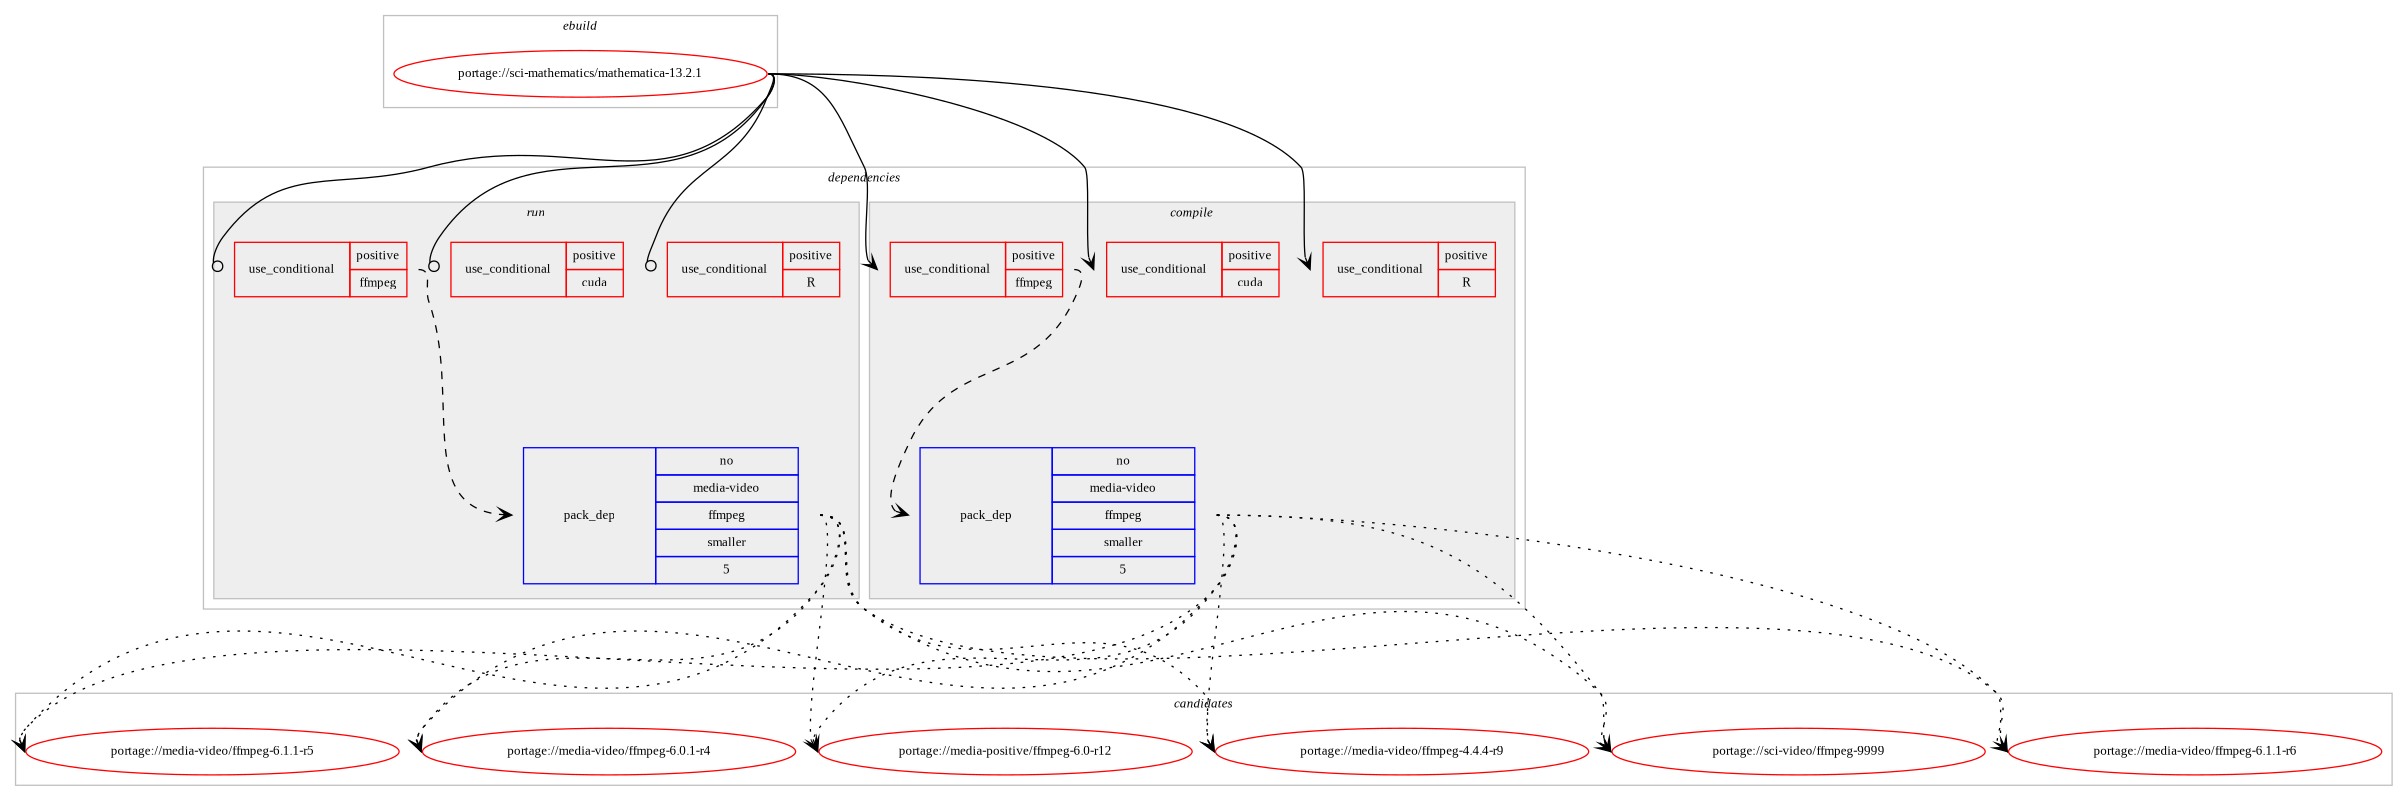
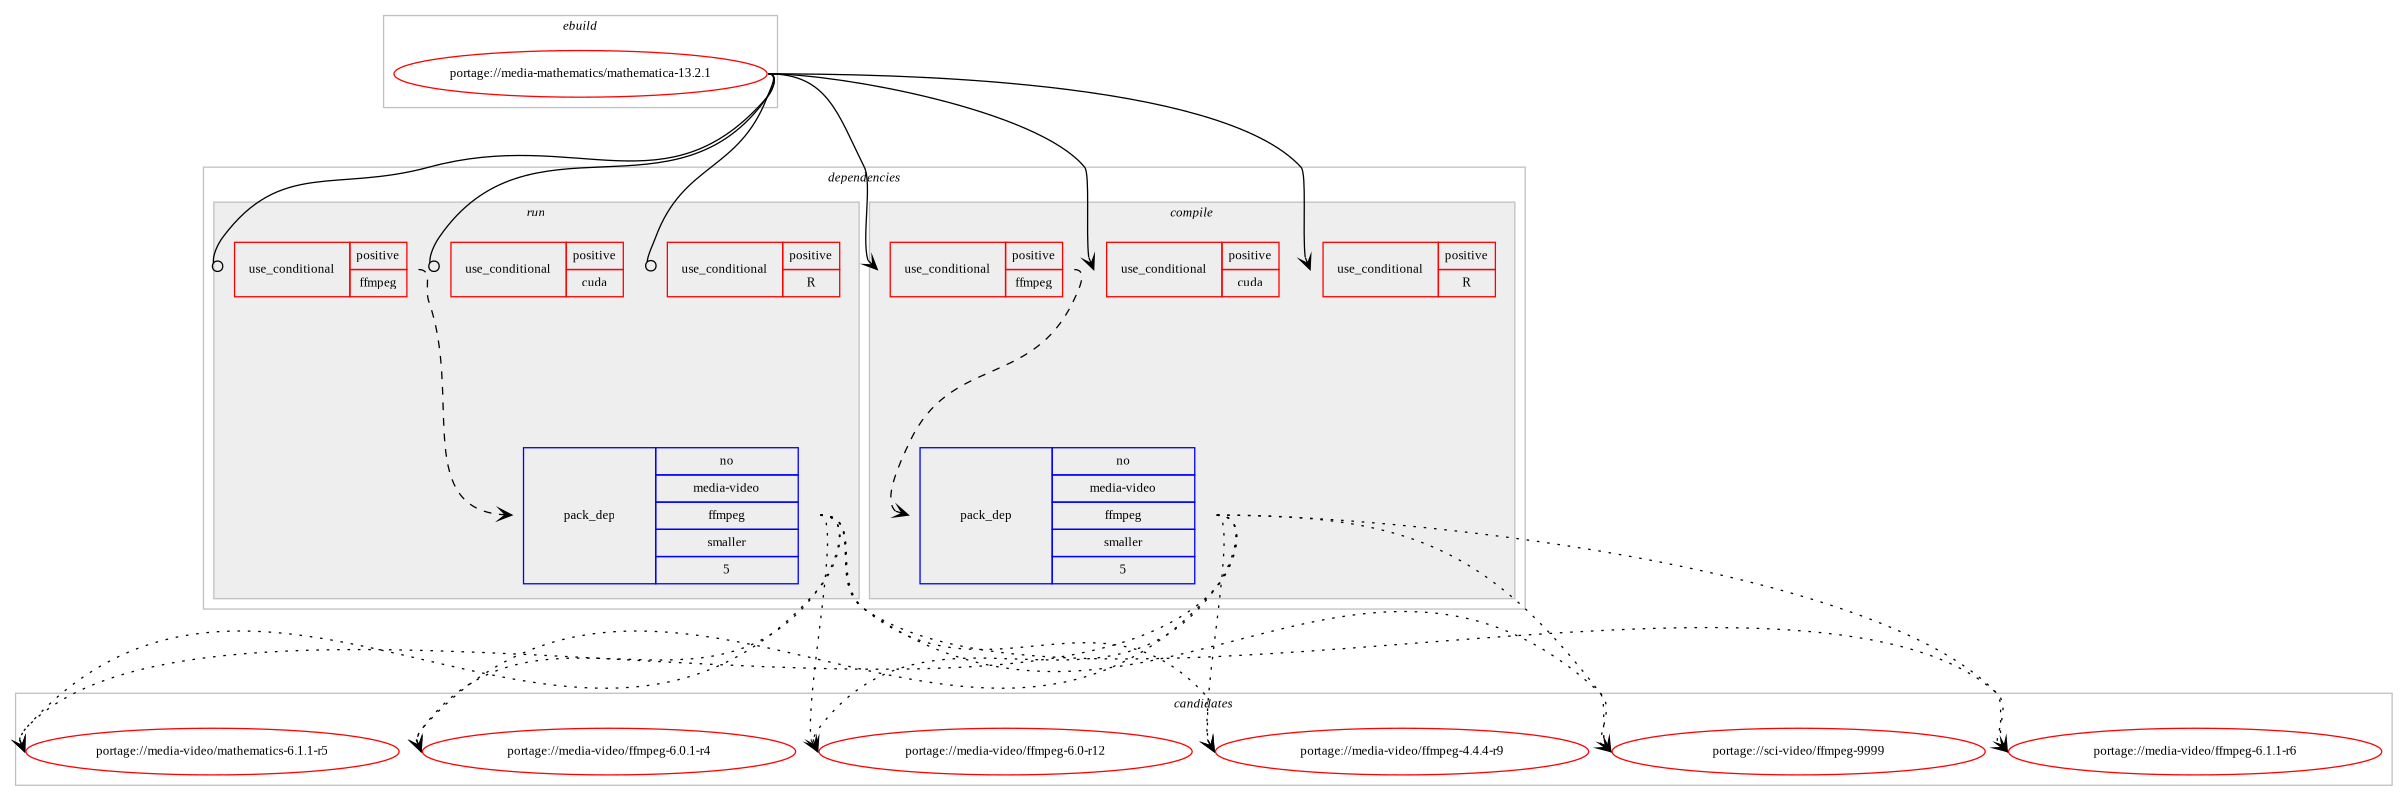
node "portage://sci-mathematics/mathematica-13.2.1": label "portage://sci-mathematics/mathematica-13.2.1" -> "portage://media-mathematics/mathematica-13.2.1"
node "portage://media-video/ffmpeg-6.1.1-r5": label "portage://media-video/ffmpeg-6.1.1-r5" -> "portage://media-video/mathematics-6.1.1-r5"
node "portage://media-positive/ffmpeg-6.0-r12": label "portage://media-positive/ffmpeg-6.0-r12" -> "portage://media-video/ffmpeg-6.0-r12"
